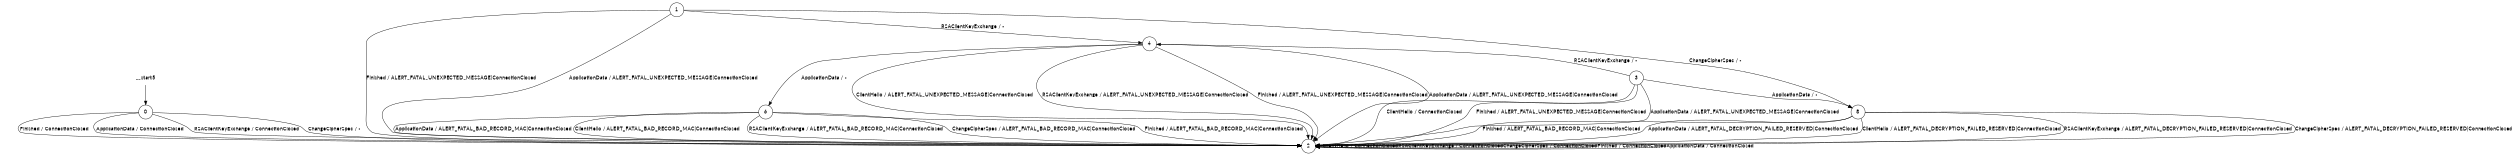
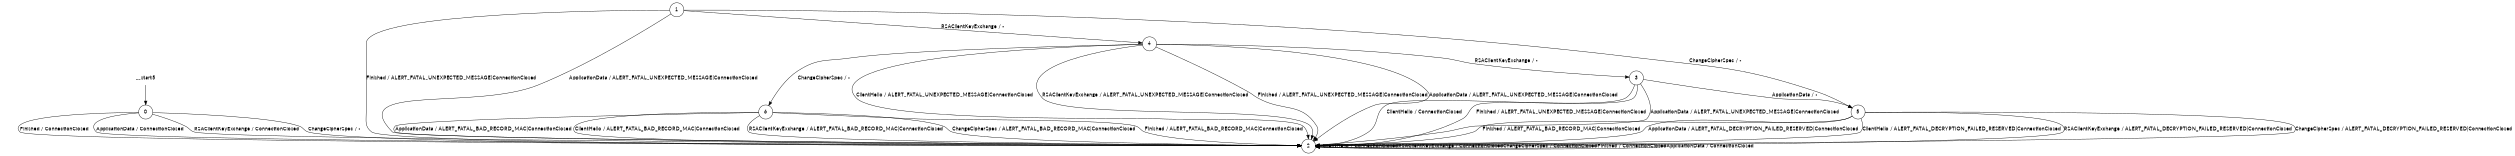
edge "3" -> "4": reversed
edge "4" -> "6": label "ApplicationData / -" -> "ChangeCipherSpec / -"
node "8": label "8" -> "5"
